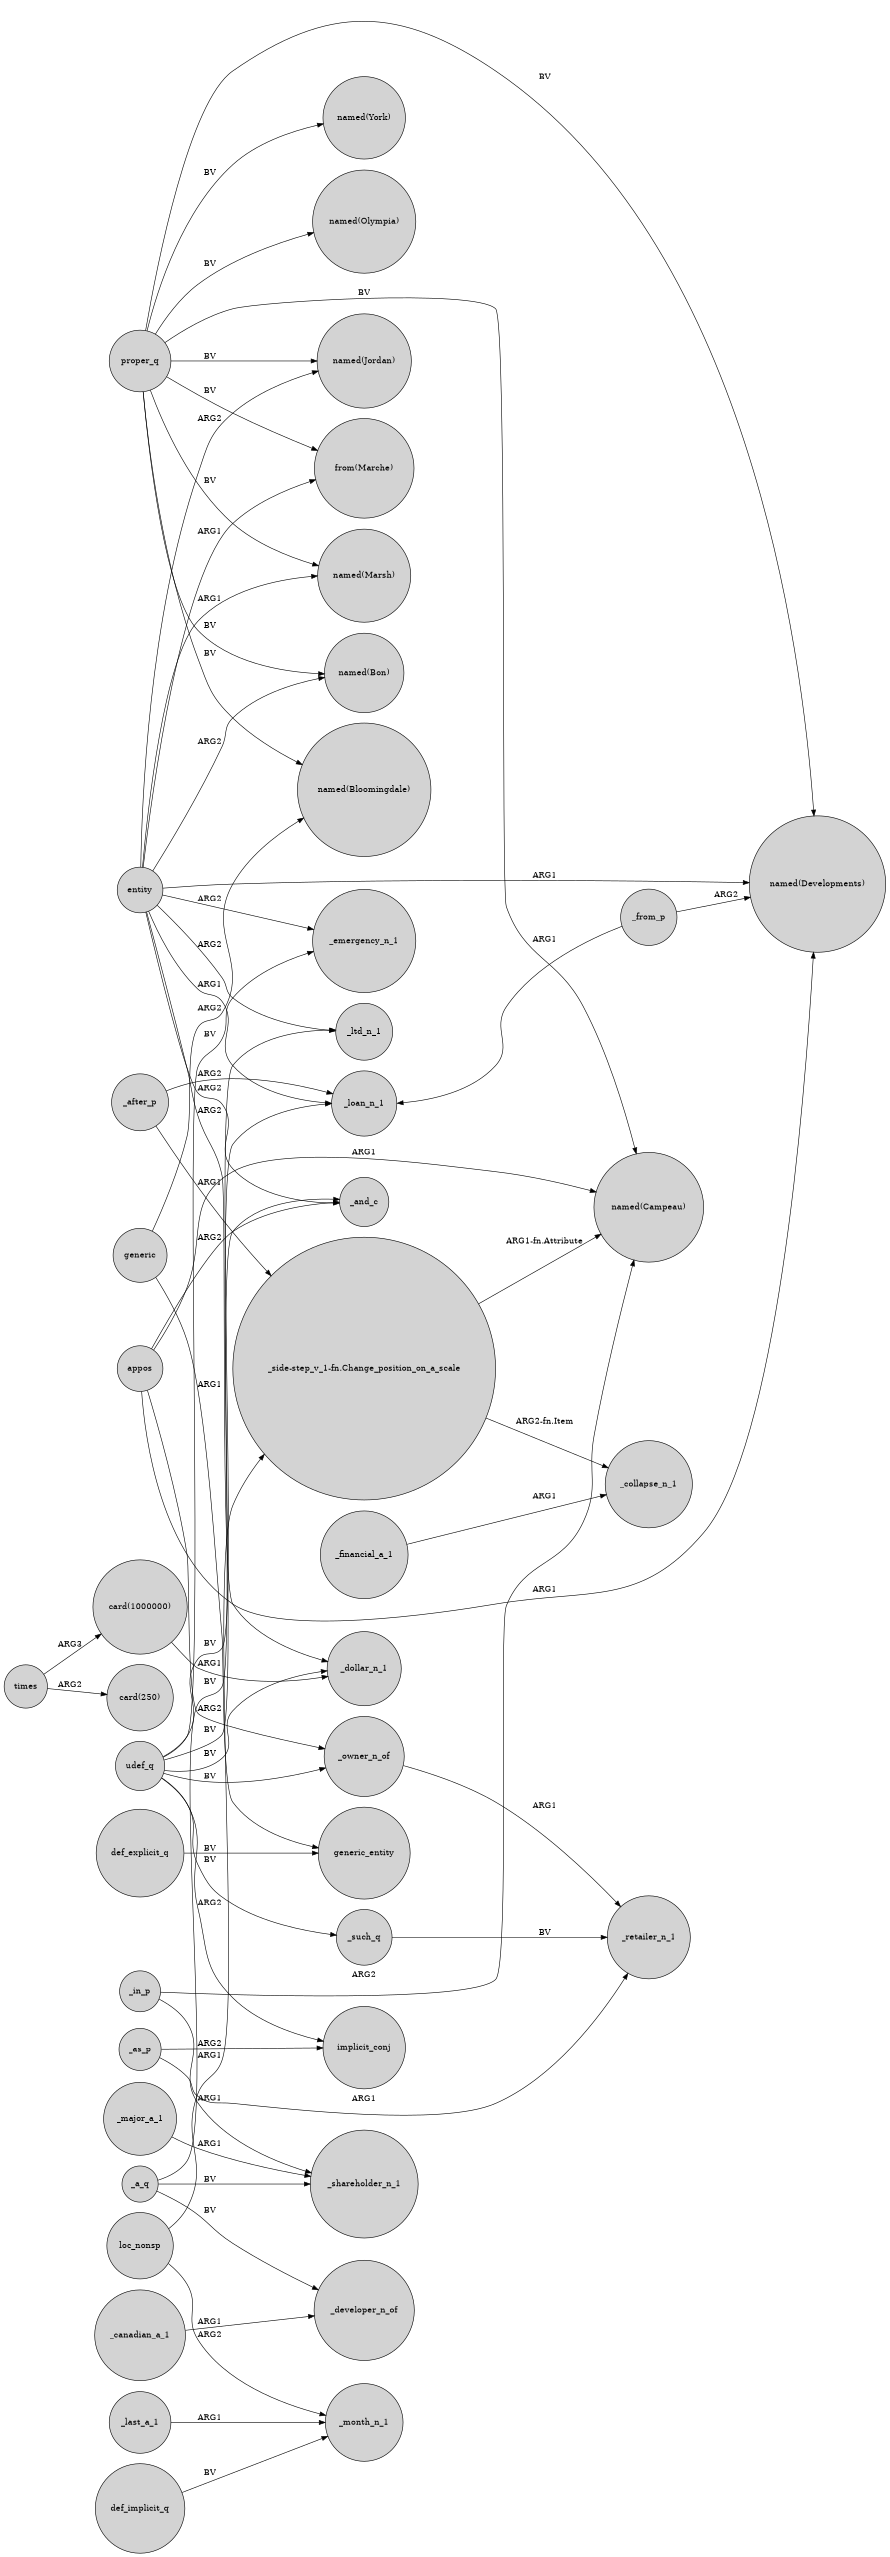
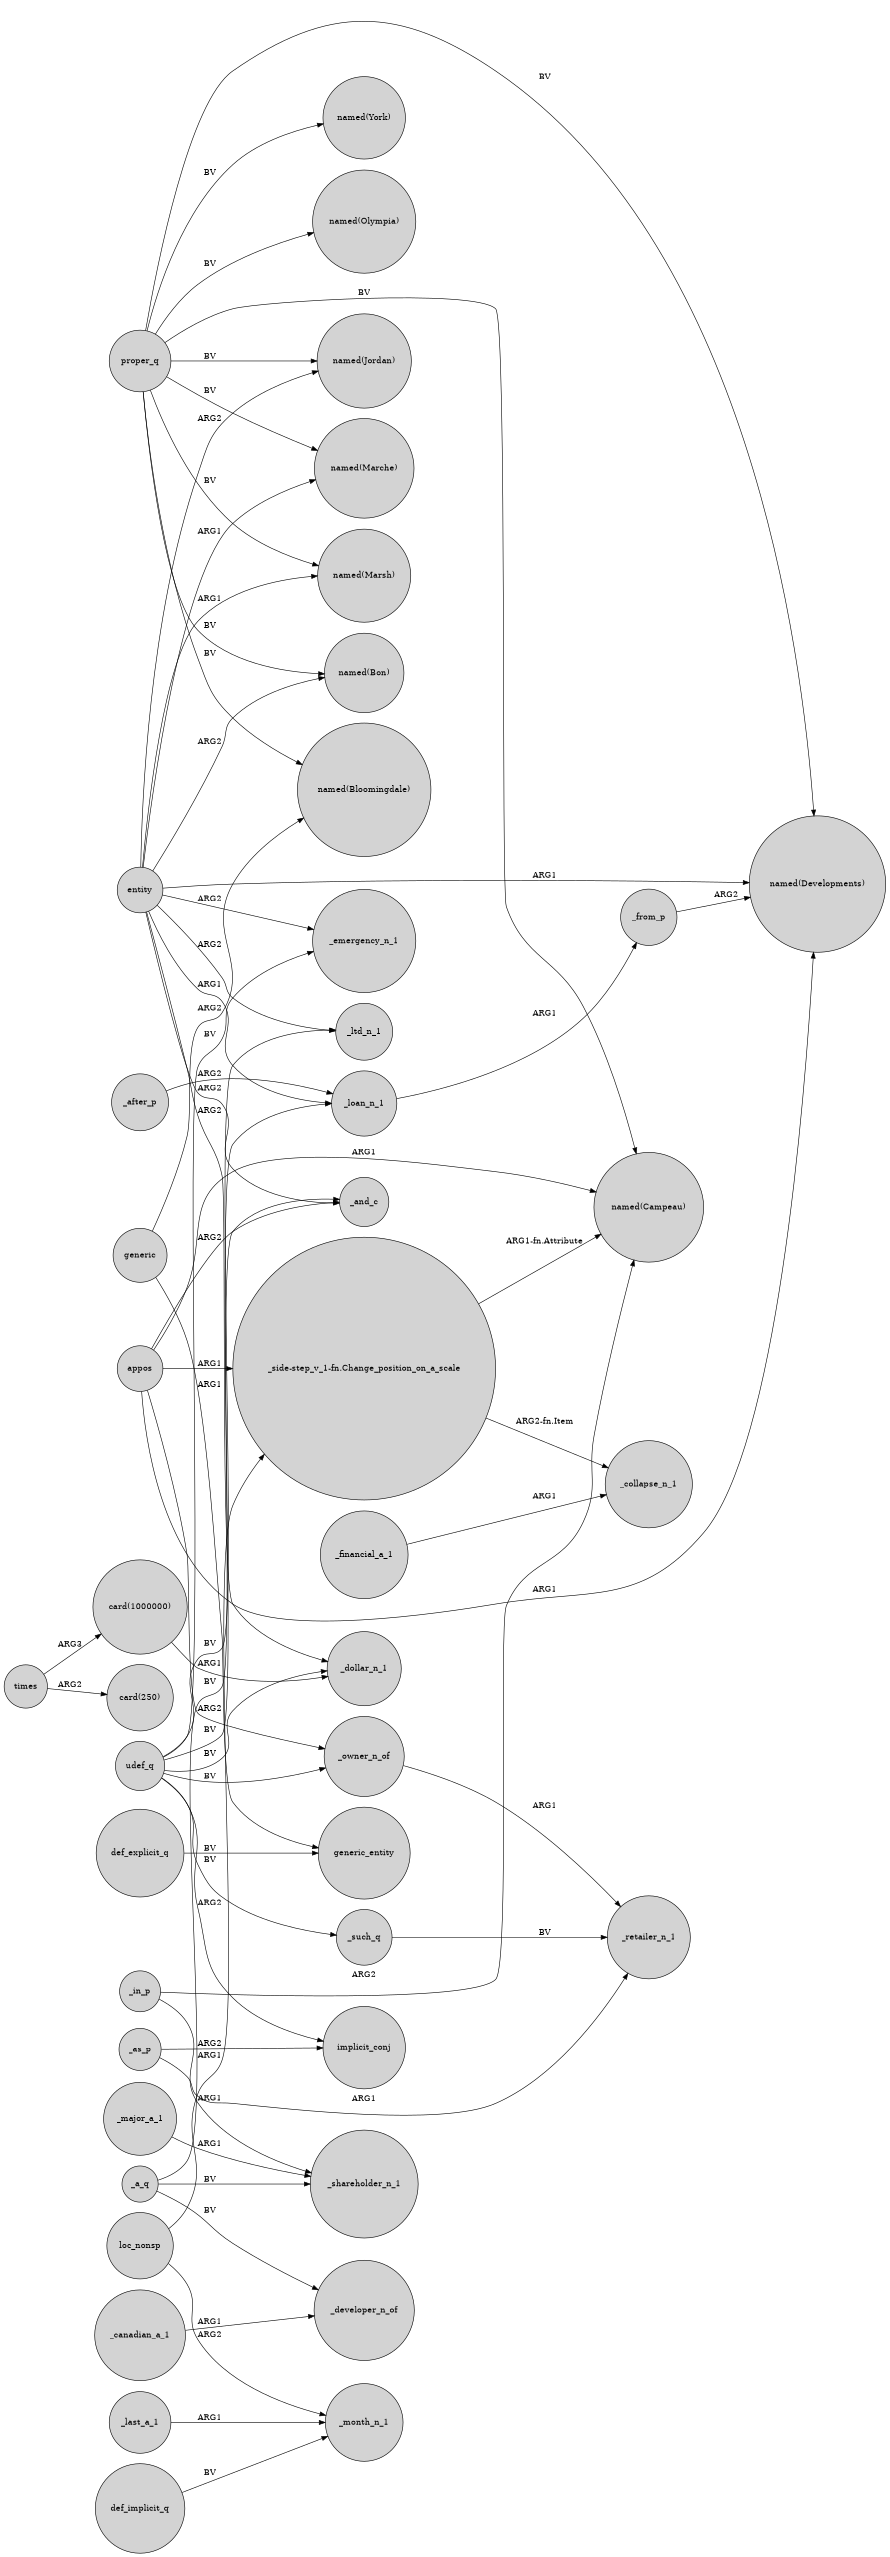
node "from(Marche)": label "from(Marche)" -> "named(Marche)"
edge "_from_p" -> "_loan_n_1": reversed
edge "_after_p" -> "_side-step_v_1-fn.Change_position_on_a_scale": now "appos" -> "_side-step_v_1-fn.Change_position_on_a_scale"
